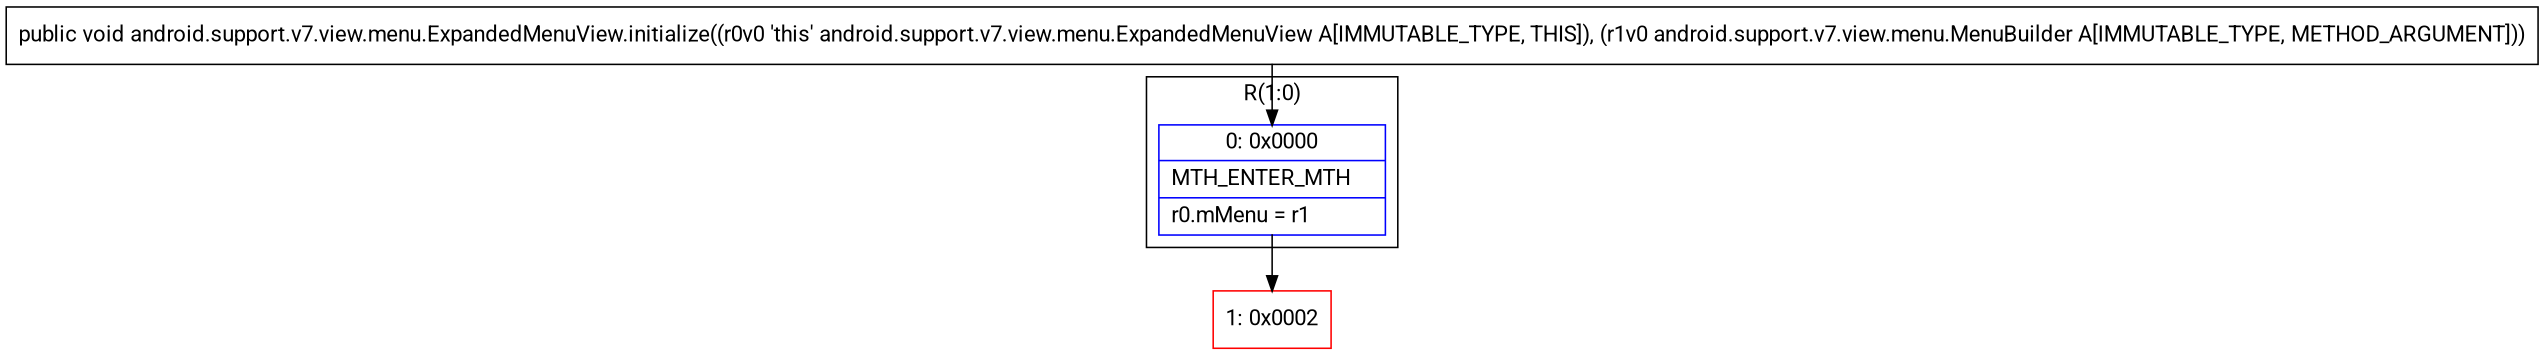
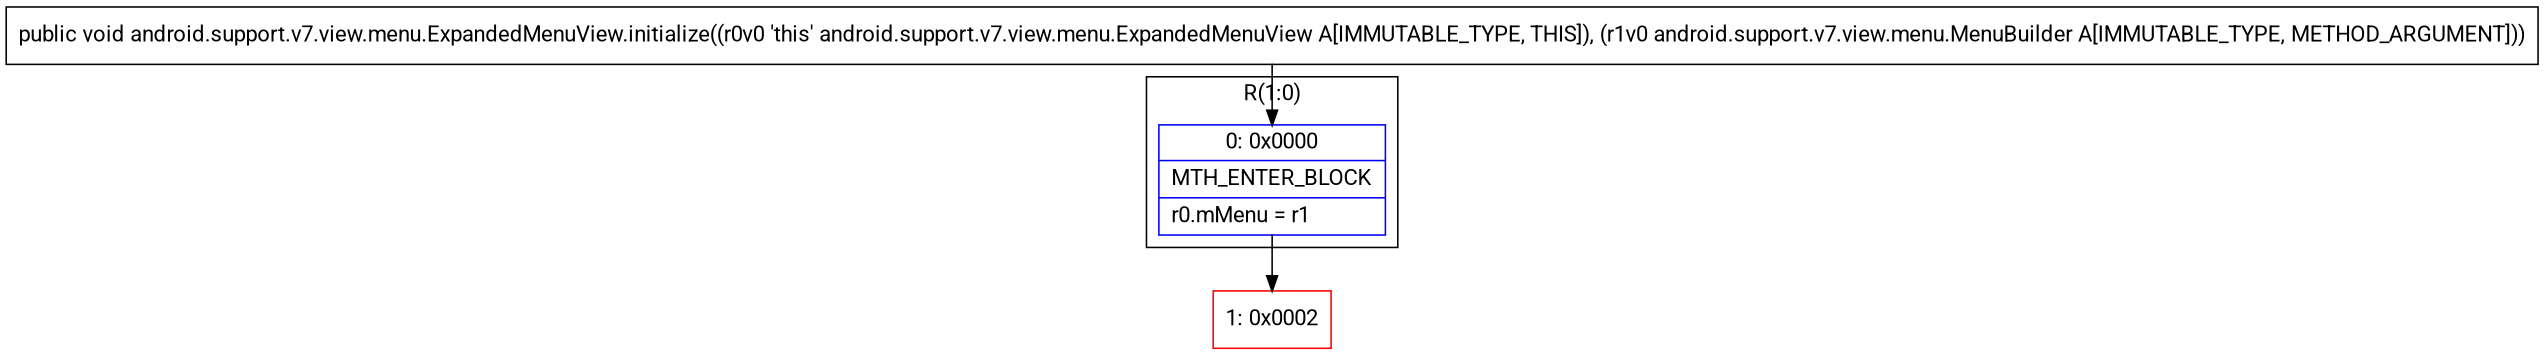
node "0: 0x0000": text "MTH_ENTER_MTH" -> "MTH_ENTER_BLOCK"
